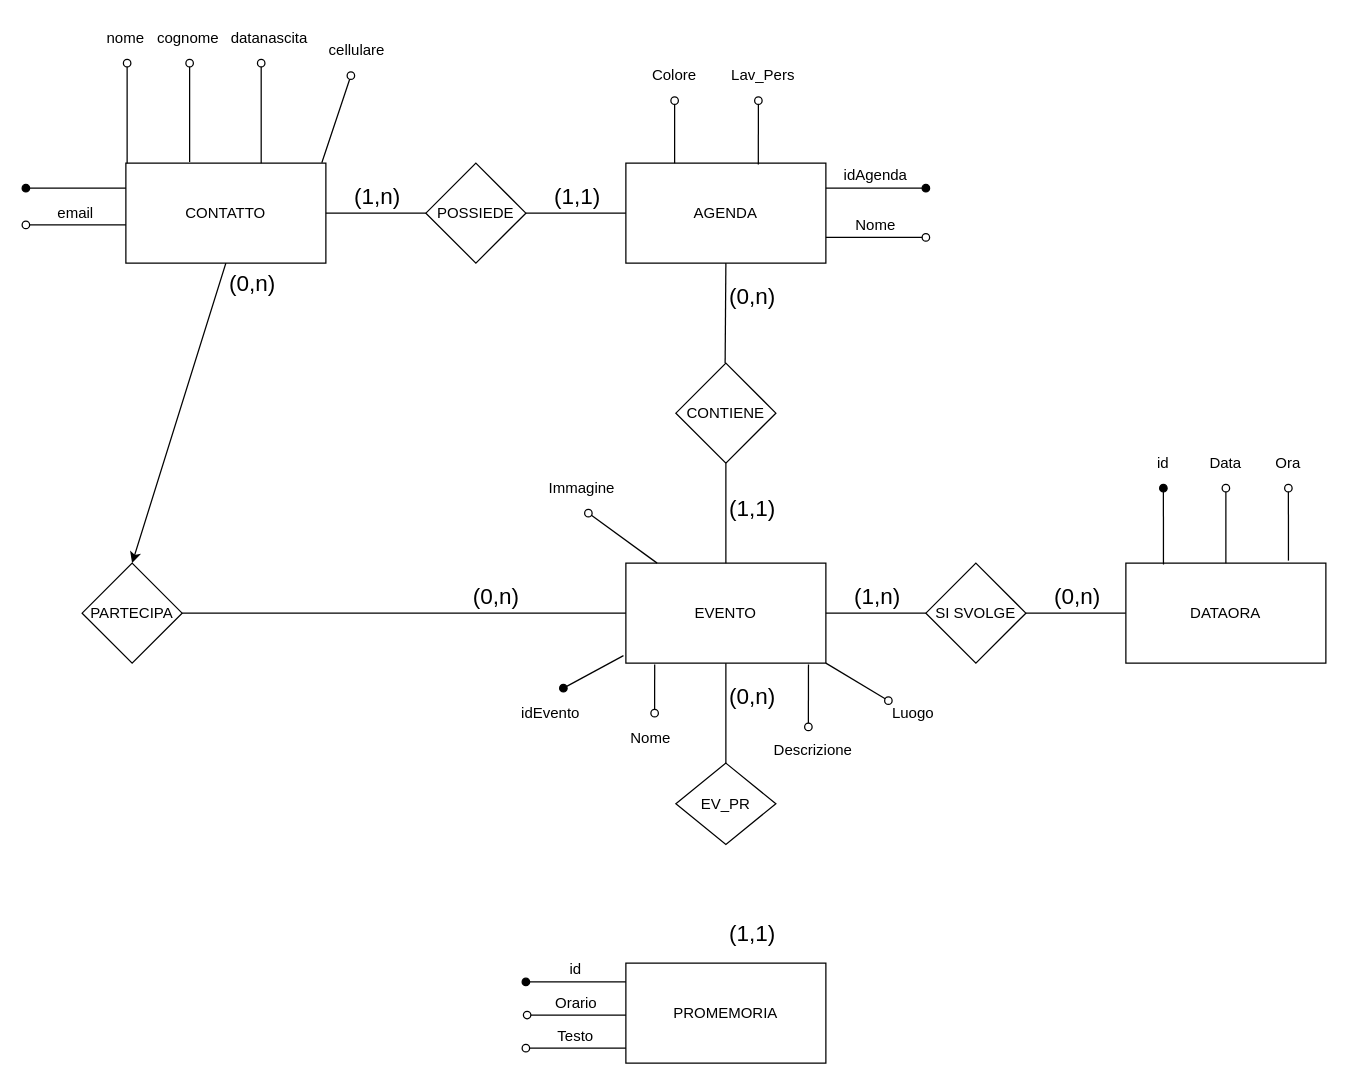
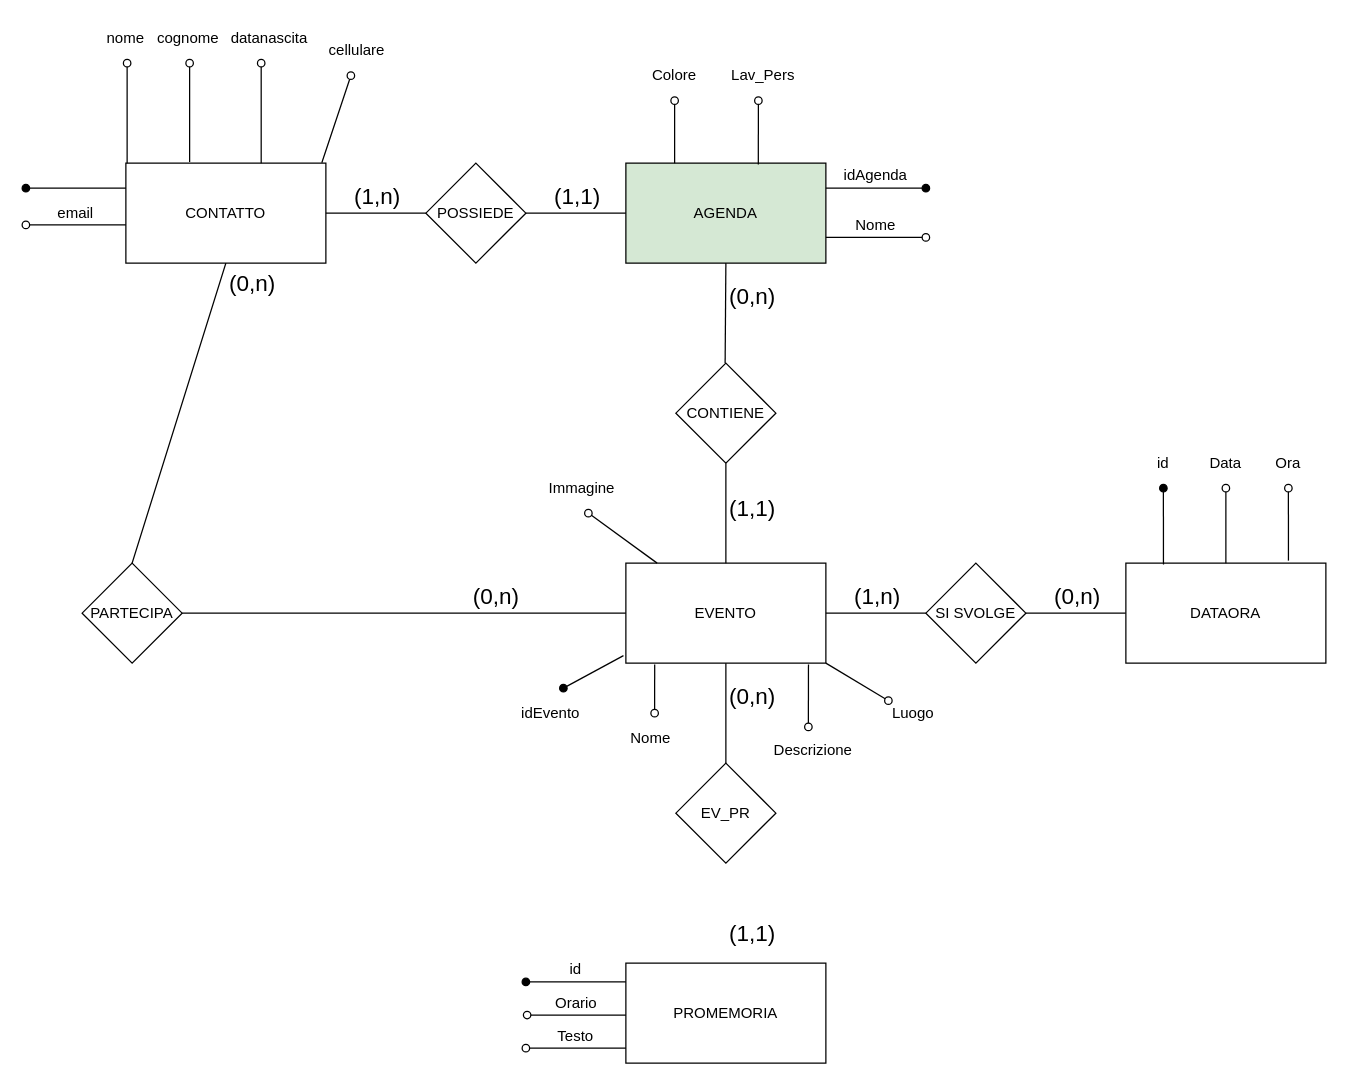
node "AGENDA": fillcolor #ffffff -> #d5e8d4
edge "CONTATTO" -> "PARTECIPA": arrowhead classic -> none
node "EV_PR": size 100x81 -> 100x100
